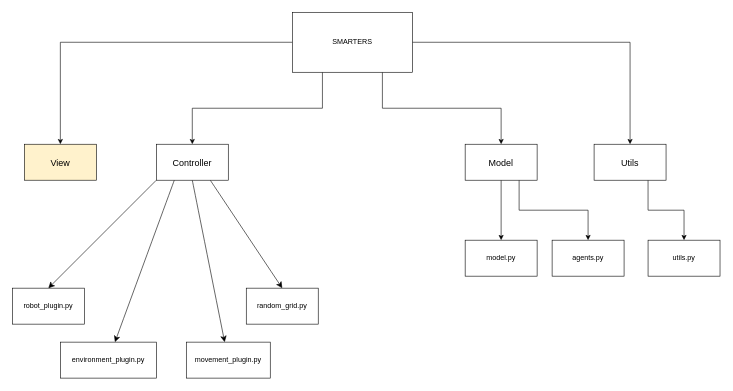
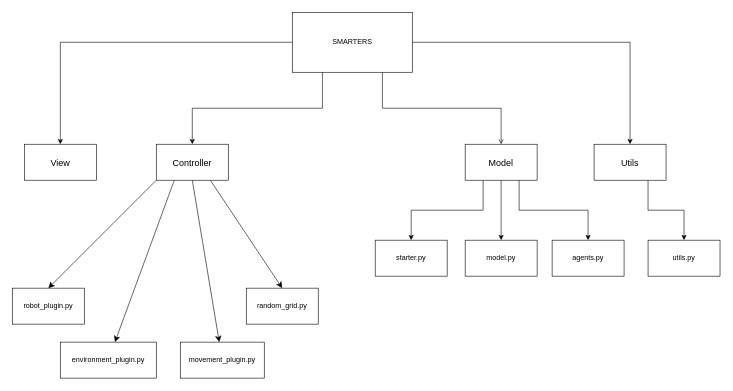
edge "SMARTERS" -> "Model": arrowhead classic -> open
node "View": fillcolor #fff2cc -> #ffffff
edge "Model" -> "starter.py": added
node "starter.py": added
node "movement_plugin.py": moved (228, 360) -> (222, 360)
